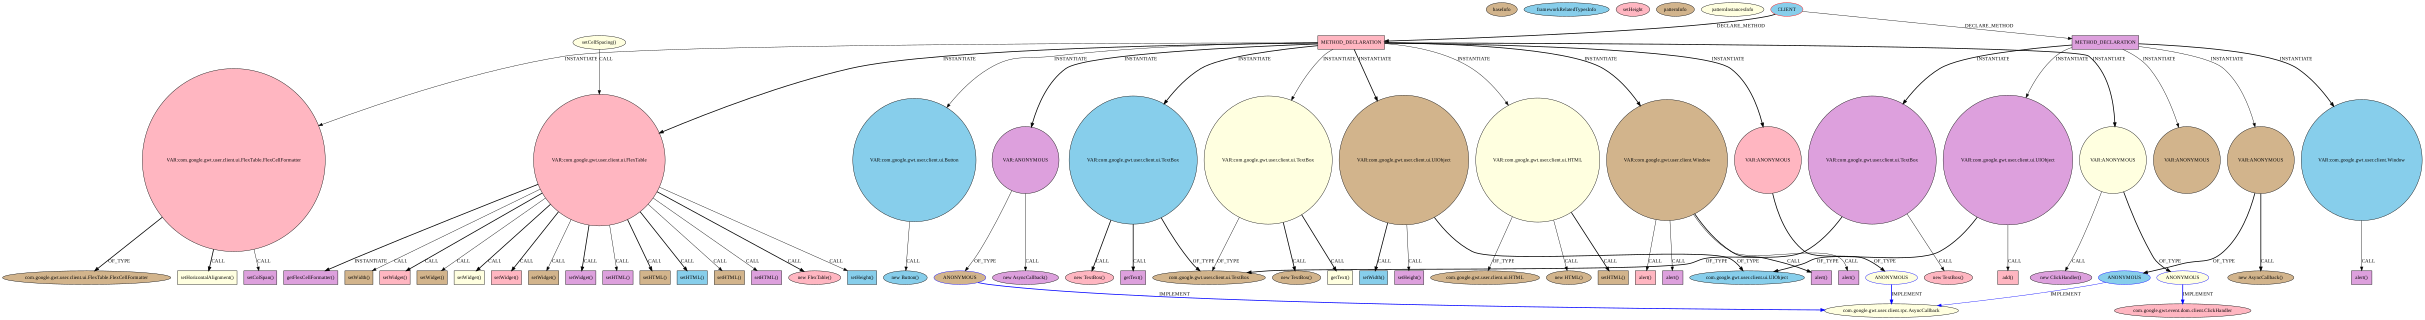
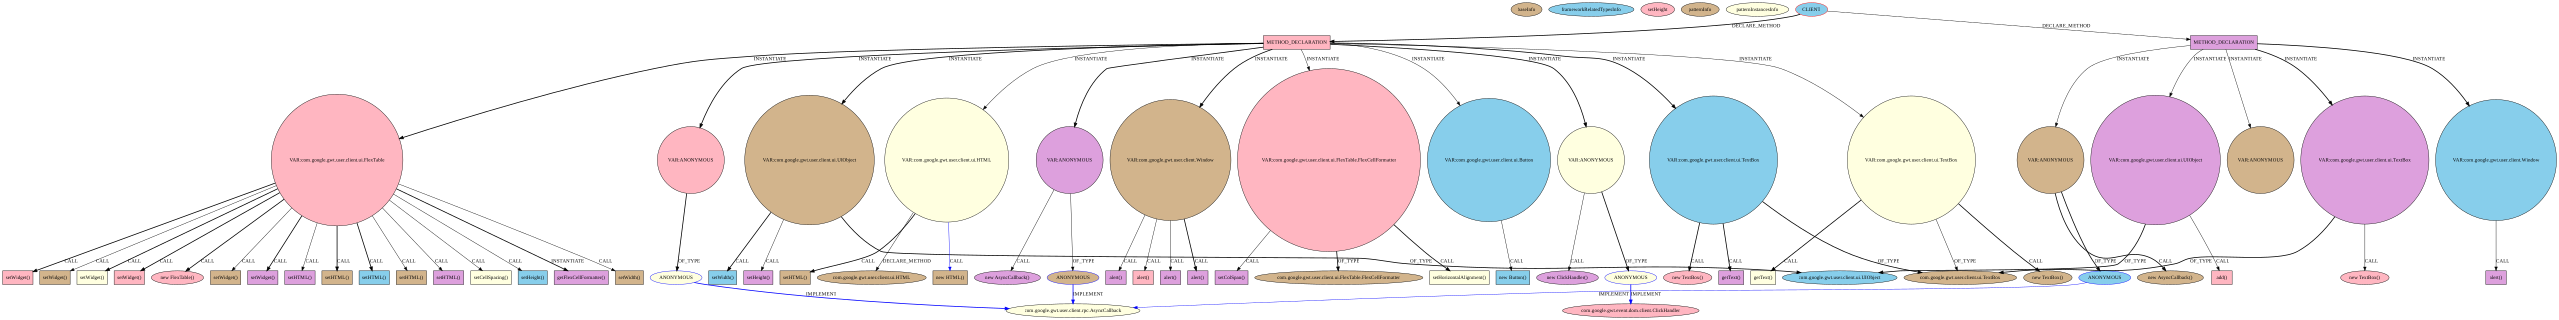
node "setCellSpacing()": shape ellipse -> box
edge "setCellSpacing()" -> "VAR:com.google.gwt.user.client.ui.FlexTable": reversed
edge "VAR:com.google.gwt.user.client.ui.HTML" -> "new HTML()": color black -> blue
edge "VAR:com.google.gwt.user.client.ui.HTML" -> "com.google.gwt.user.client.ui.HTML": label "OF_TYPE" -> "DECLARE_METHOD"
node "new Button()": shape ellipse -> box
node "new HTML()": shape ellipse -> box
